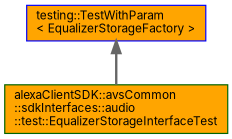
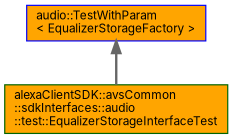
node "testing::TestWithParam < EqualizerStorageFactory >": label "testing::TestWithParam < EqualizerStorageFactory >" -> "audio::TestWithParam < EqualizerStorageFactory >"
